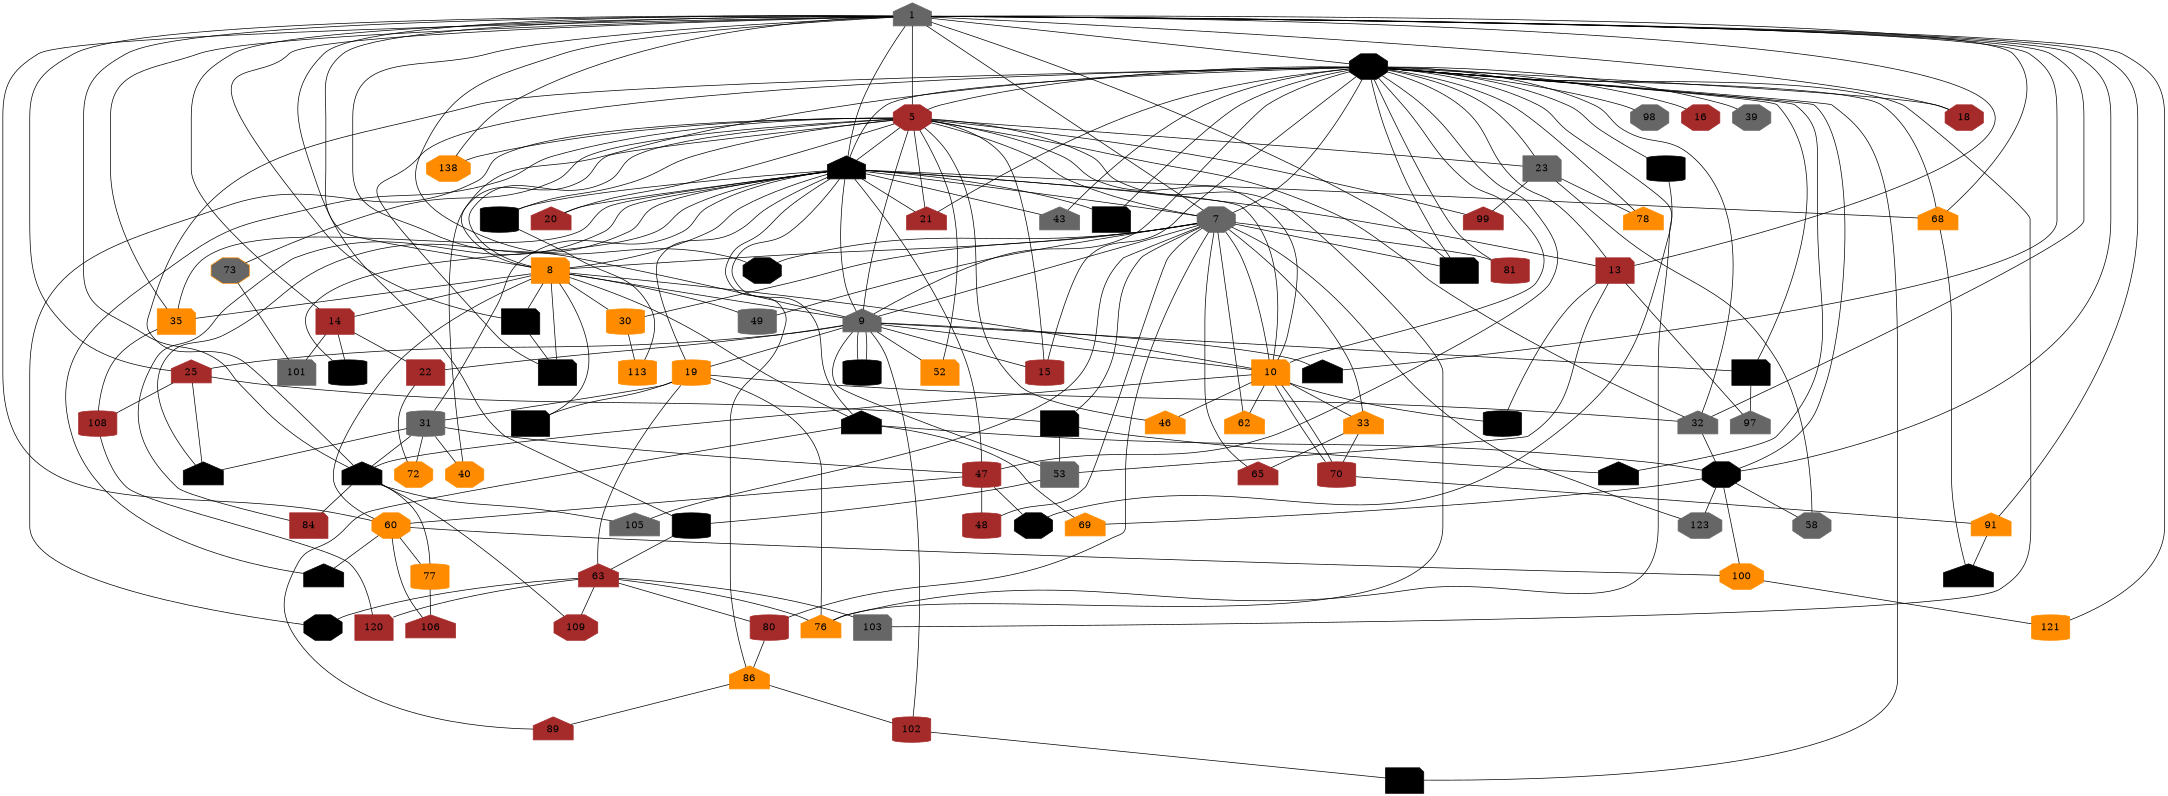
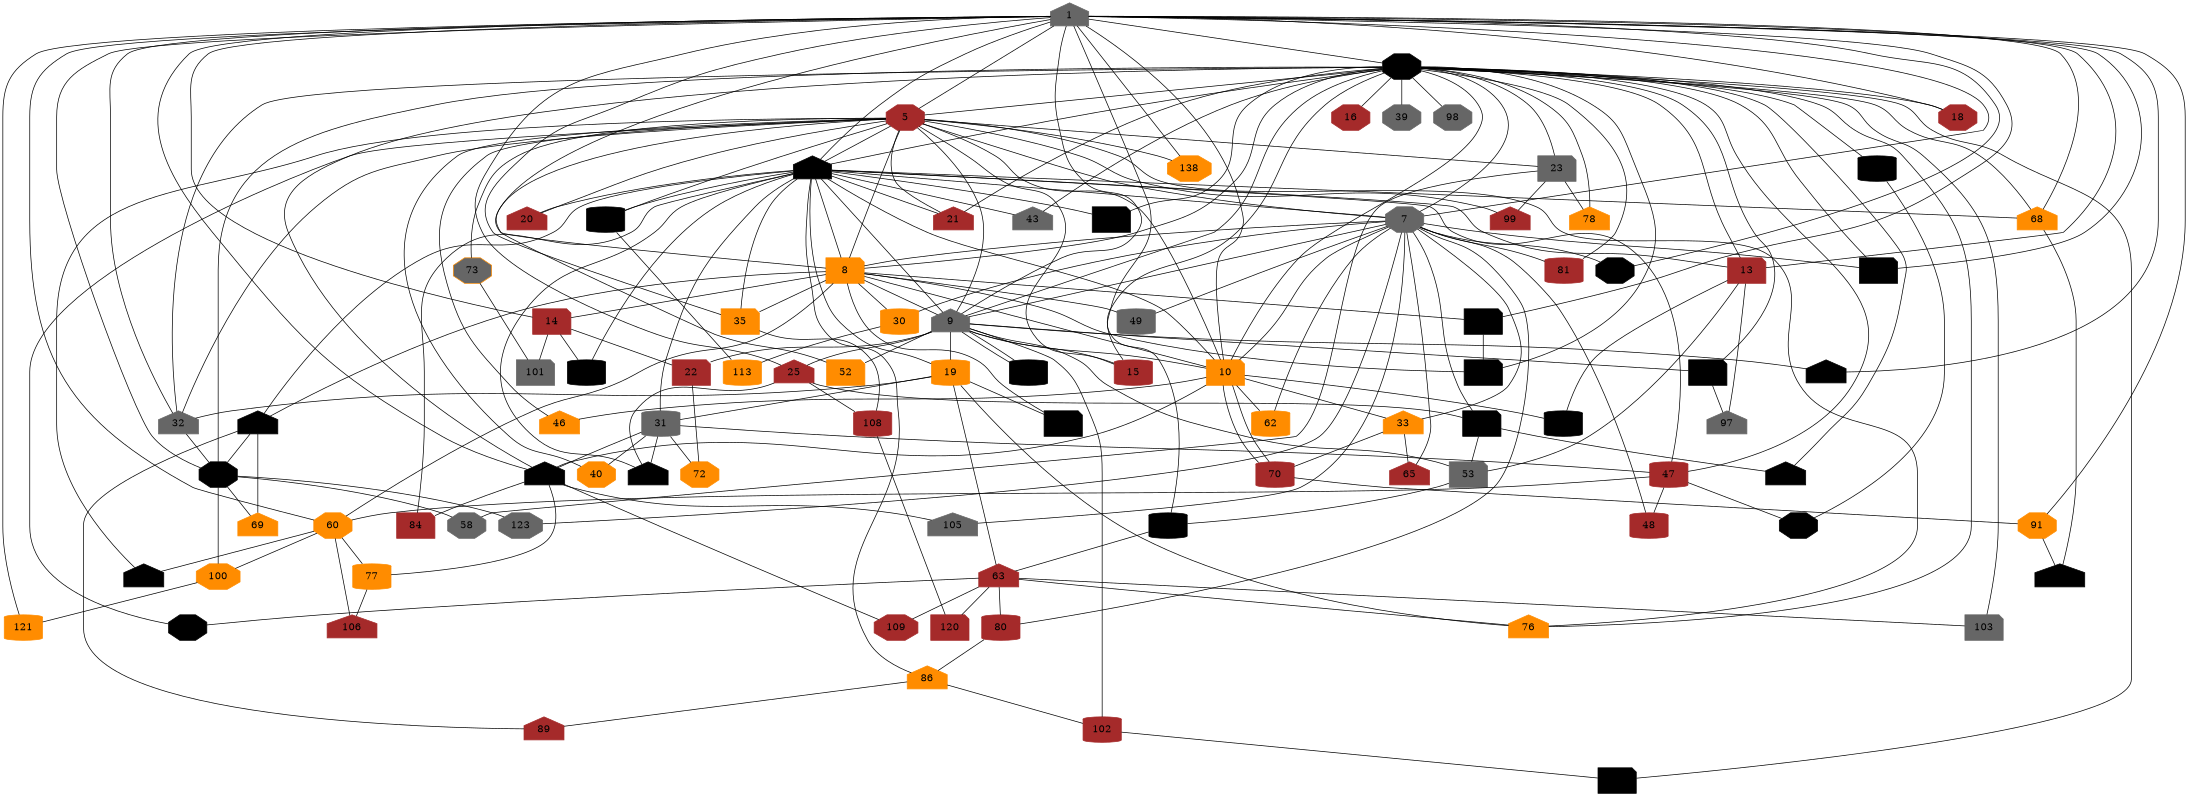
edge "1" -- "10": added
node "62": shape house -> cylinder
node "91": shape house -> octagon
